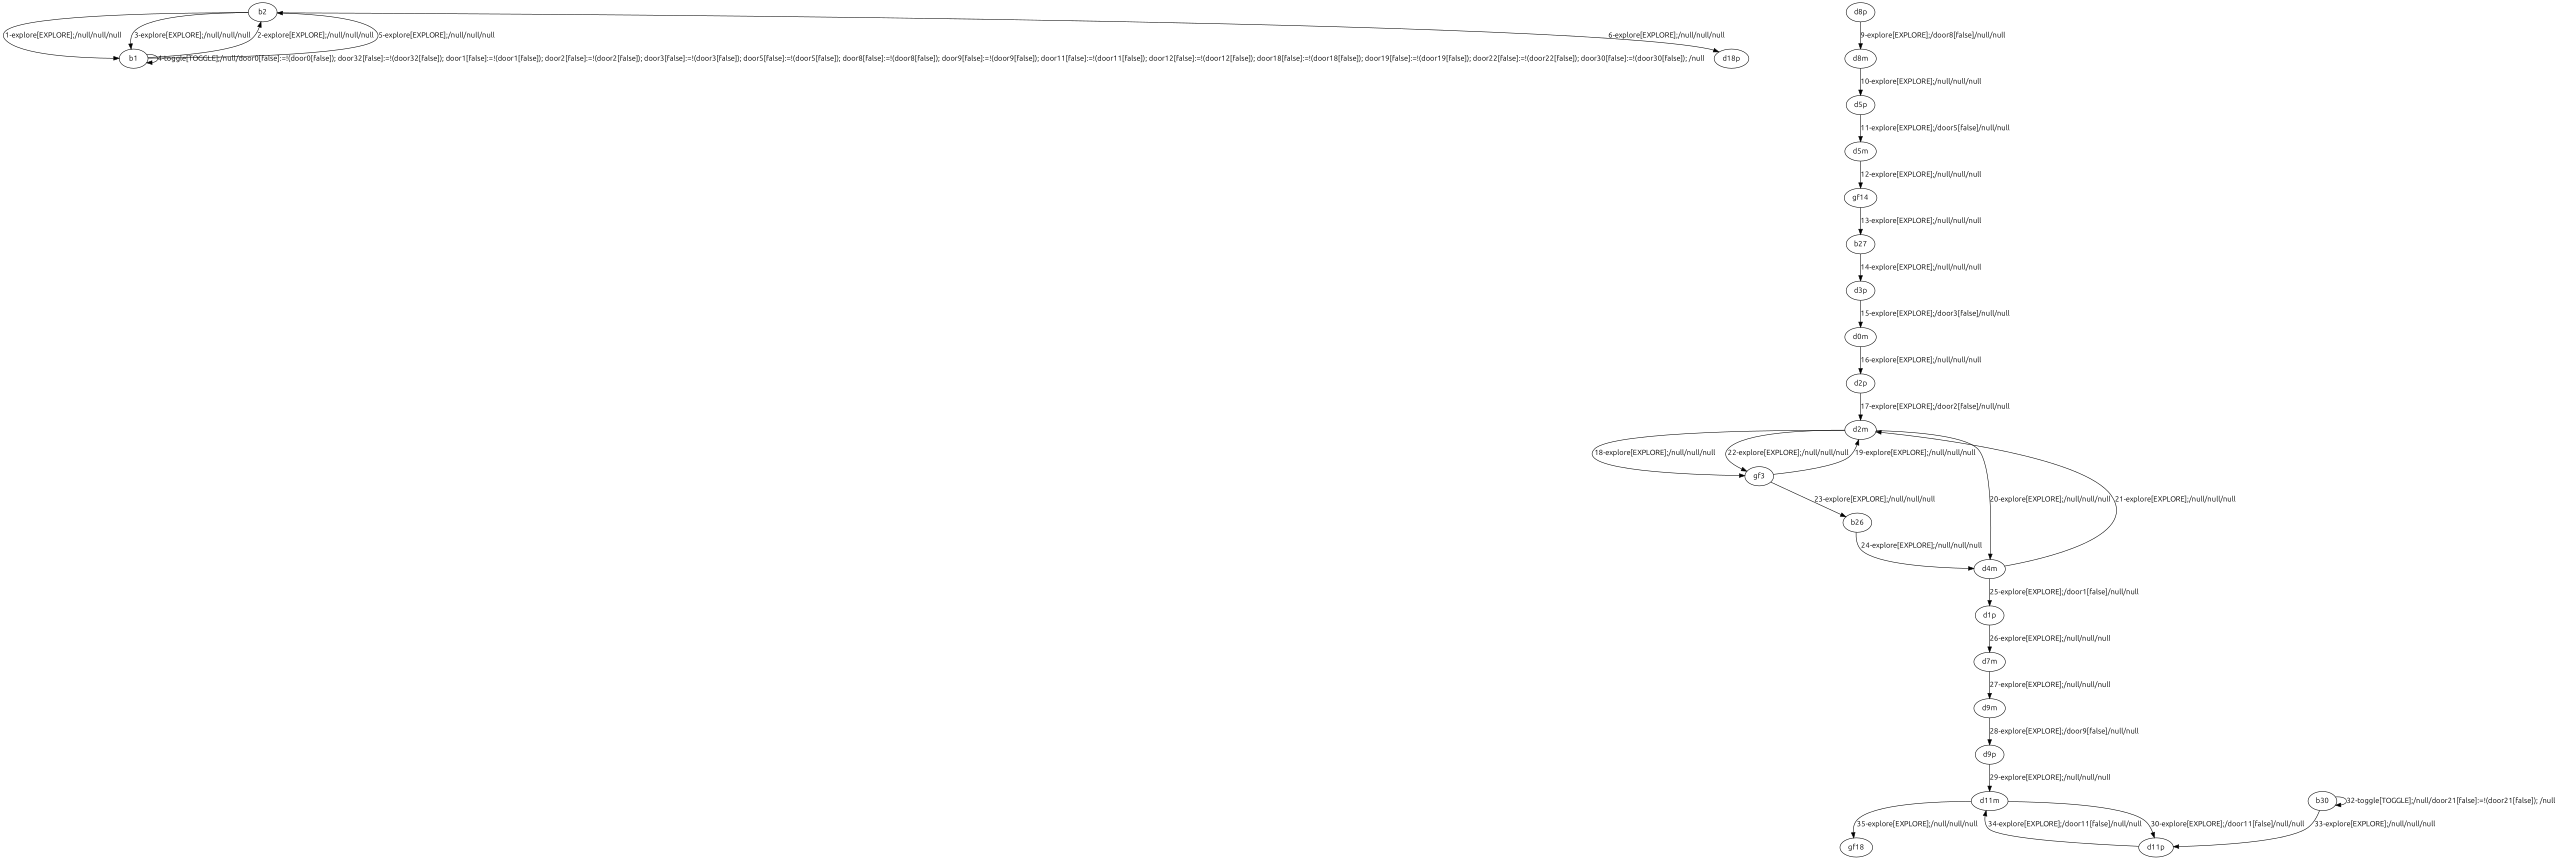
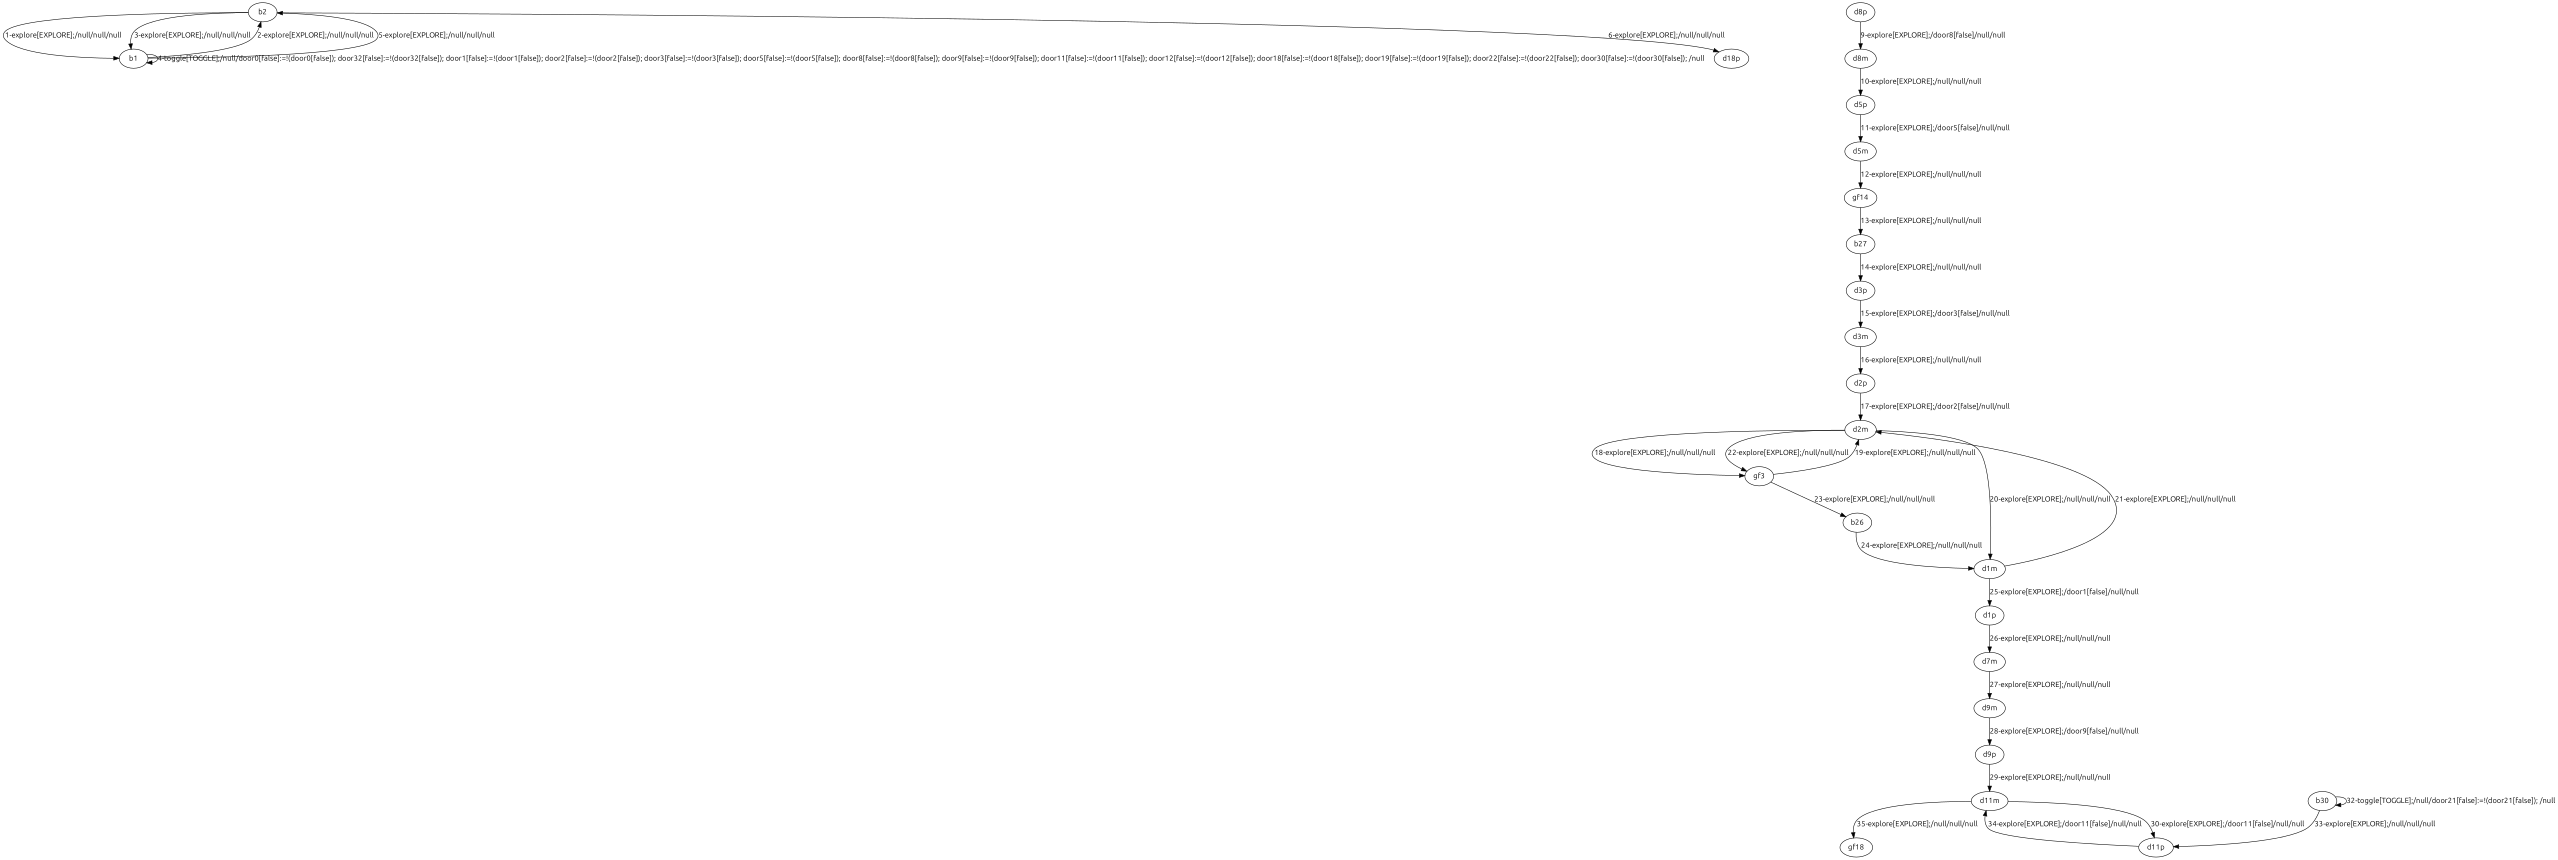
node "d0m": label "d0m" -> "d3m"
node "d4m": label "d4m" -> "d1m"
